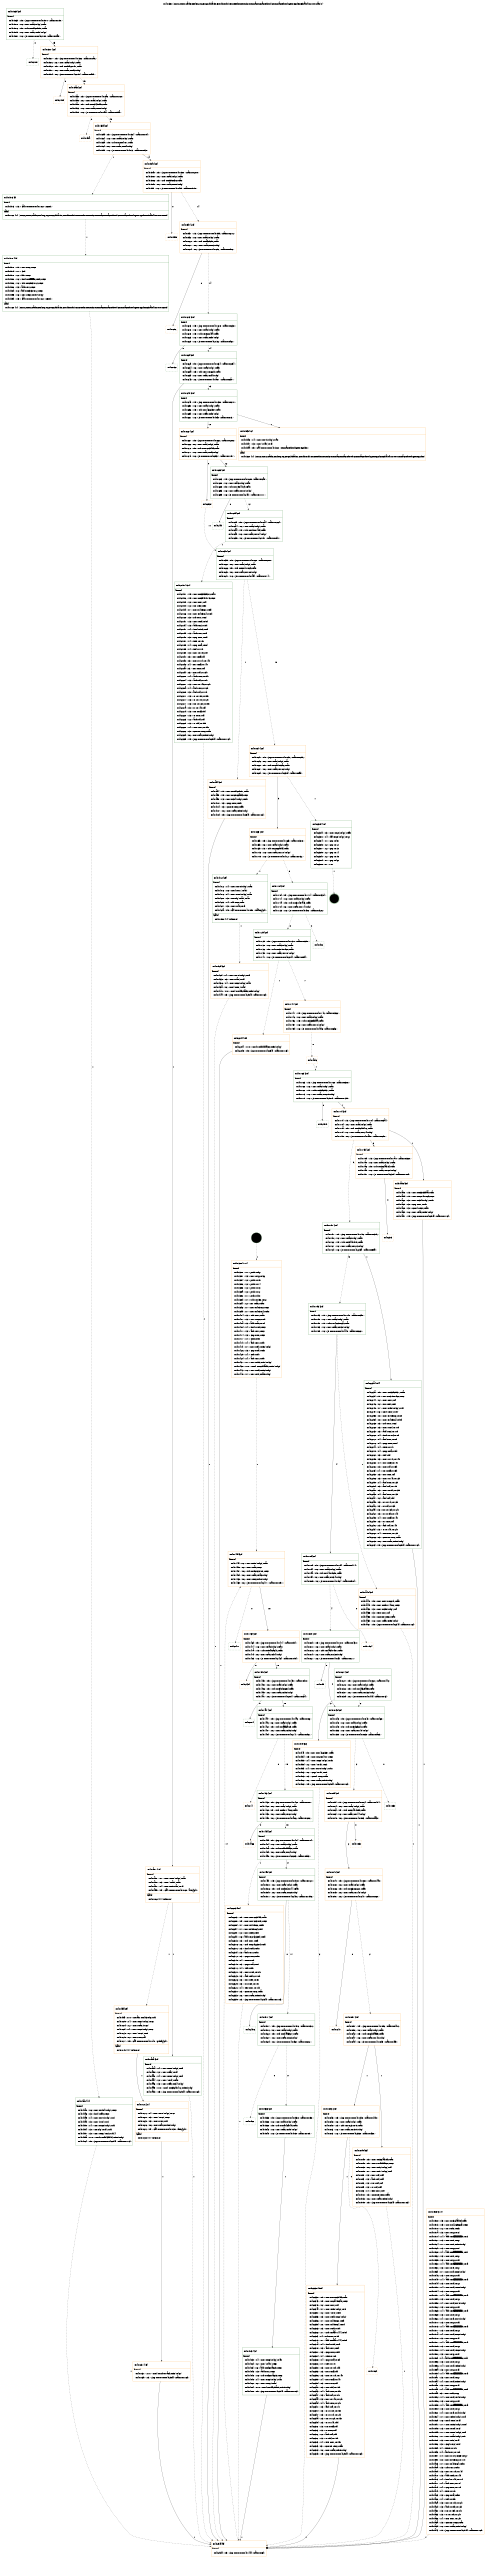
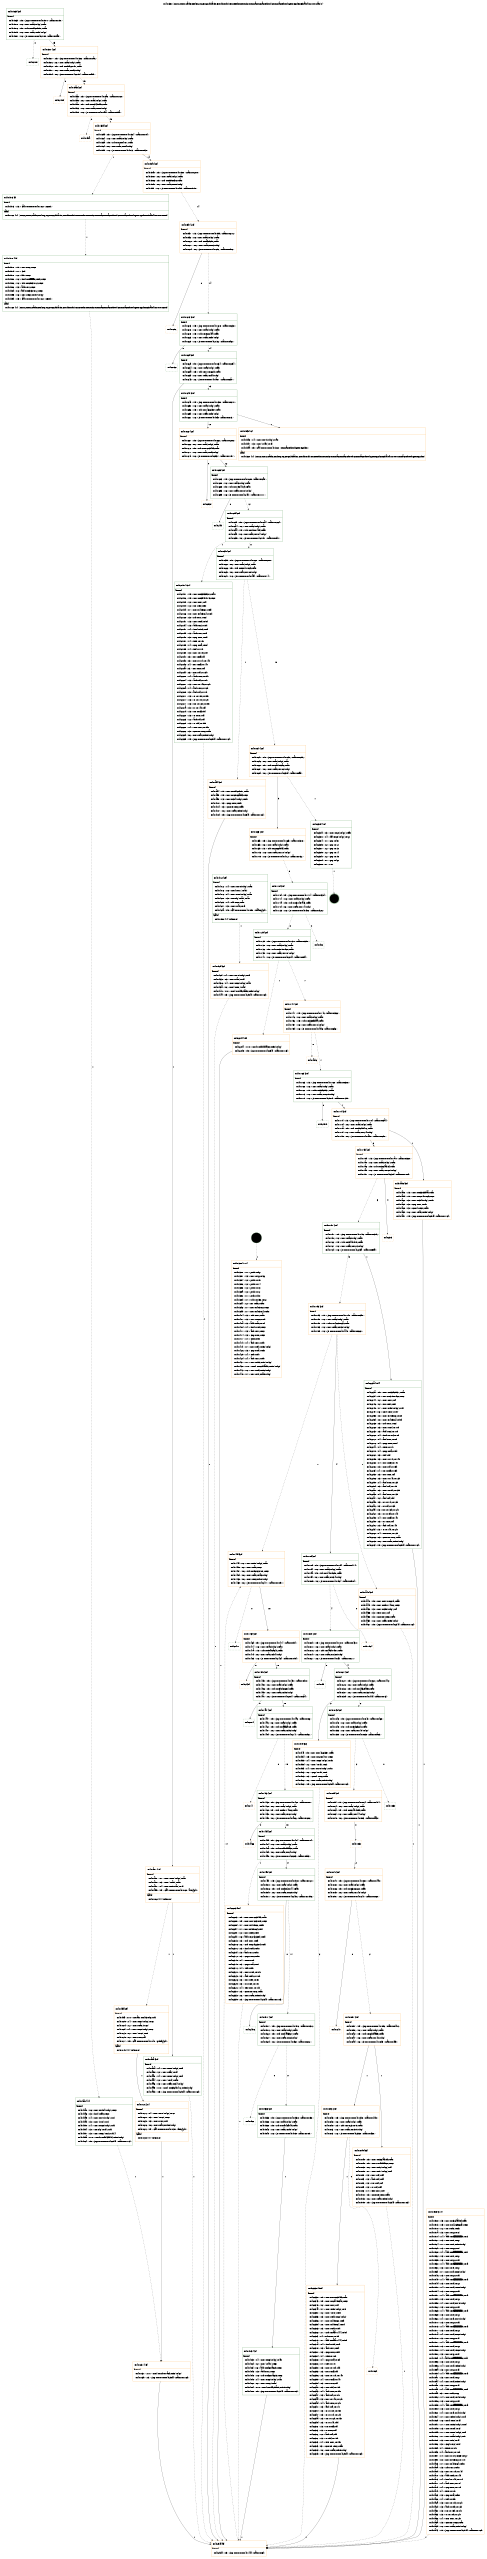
node "0x401d55": removed
edge "0x402537" -> "0x4016bb [28]": now "0x40169f [28]" -> "0x4016bb [28]"
edge "0x4016f3 [28]" -> "0x401b12 [29]": removed, label "1"
edge "0x401ad6" -> "0x401763 [28]": now "0x401747 [28]" -> "0x401763 [28]"
edge "0x40177f [28]" -> "0x4017b7 [28]": now "0x40179b [28]" -> "0x4017b7 [28]"
node "0x4017d3 [28]": color darkgreen -> darkorange
edge "0x4013e0 [111]" -> "0x40144f [32]": now "0x4017d3 [28]" -> "0x40144f [32]"
edge "0x40180b [28]" -> "0x401843 [28]": now "0x40180b [28]" -> "0x401827 [28]"
edge "0x40185f [28]" -> "0x40187b [28]": now "0x401e83" -> "0x40187b [28]"
edge "0x401ba0 [41]" -> "0x40254f [5]": now "0x401ba0 [41]" -> "0x401c31 [15]"
